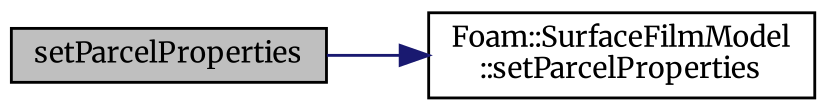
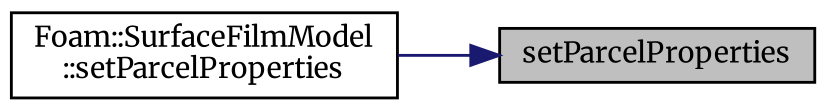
edge "setParcelProperties" -> "Foam::SurfaceFilmModel ::setParcelProperties": reversed
